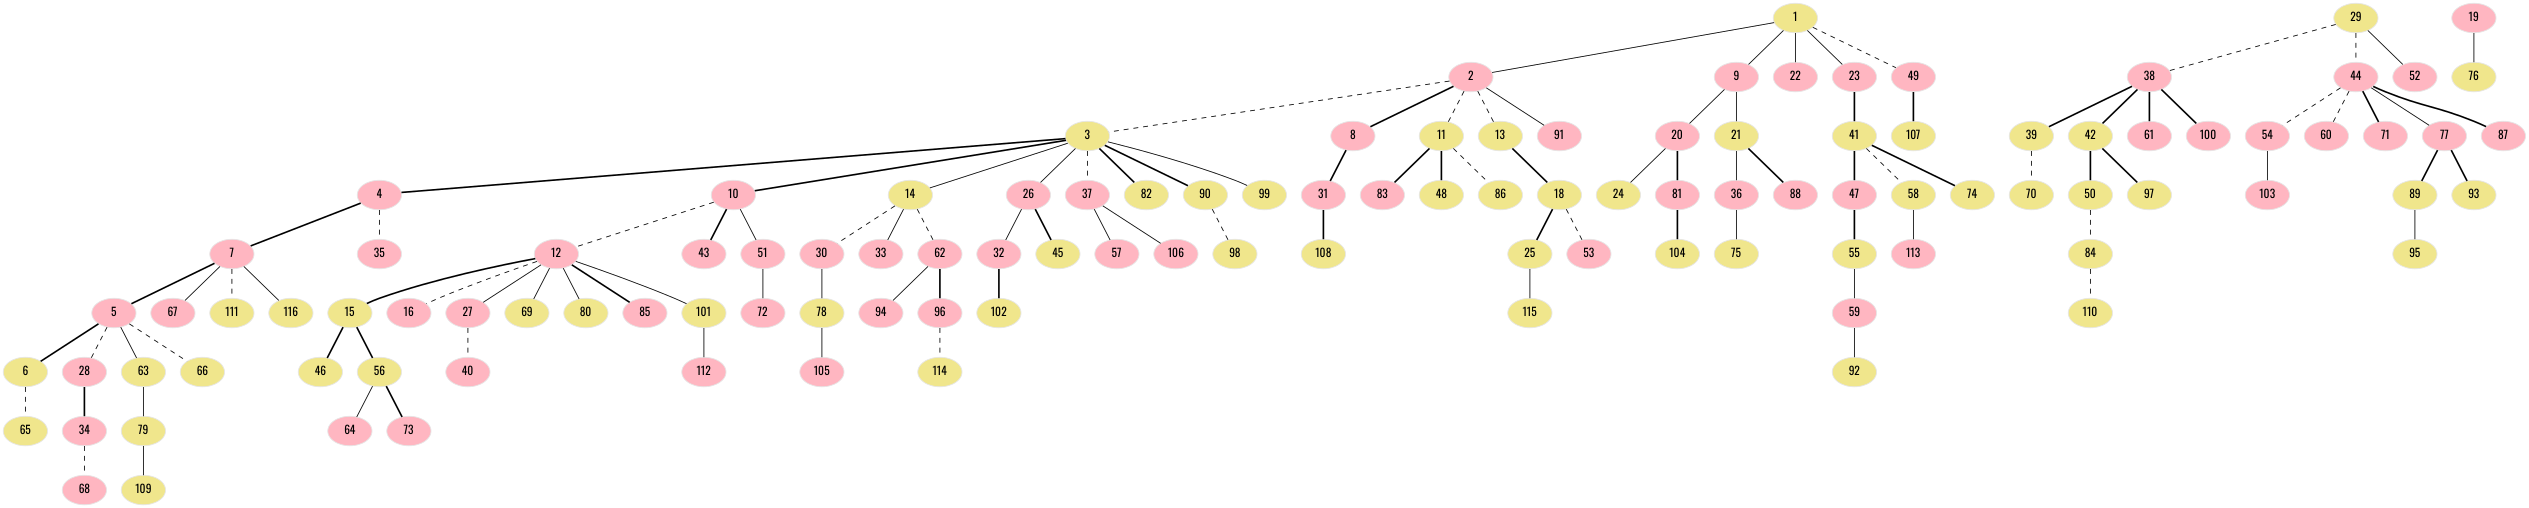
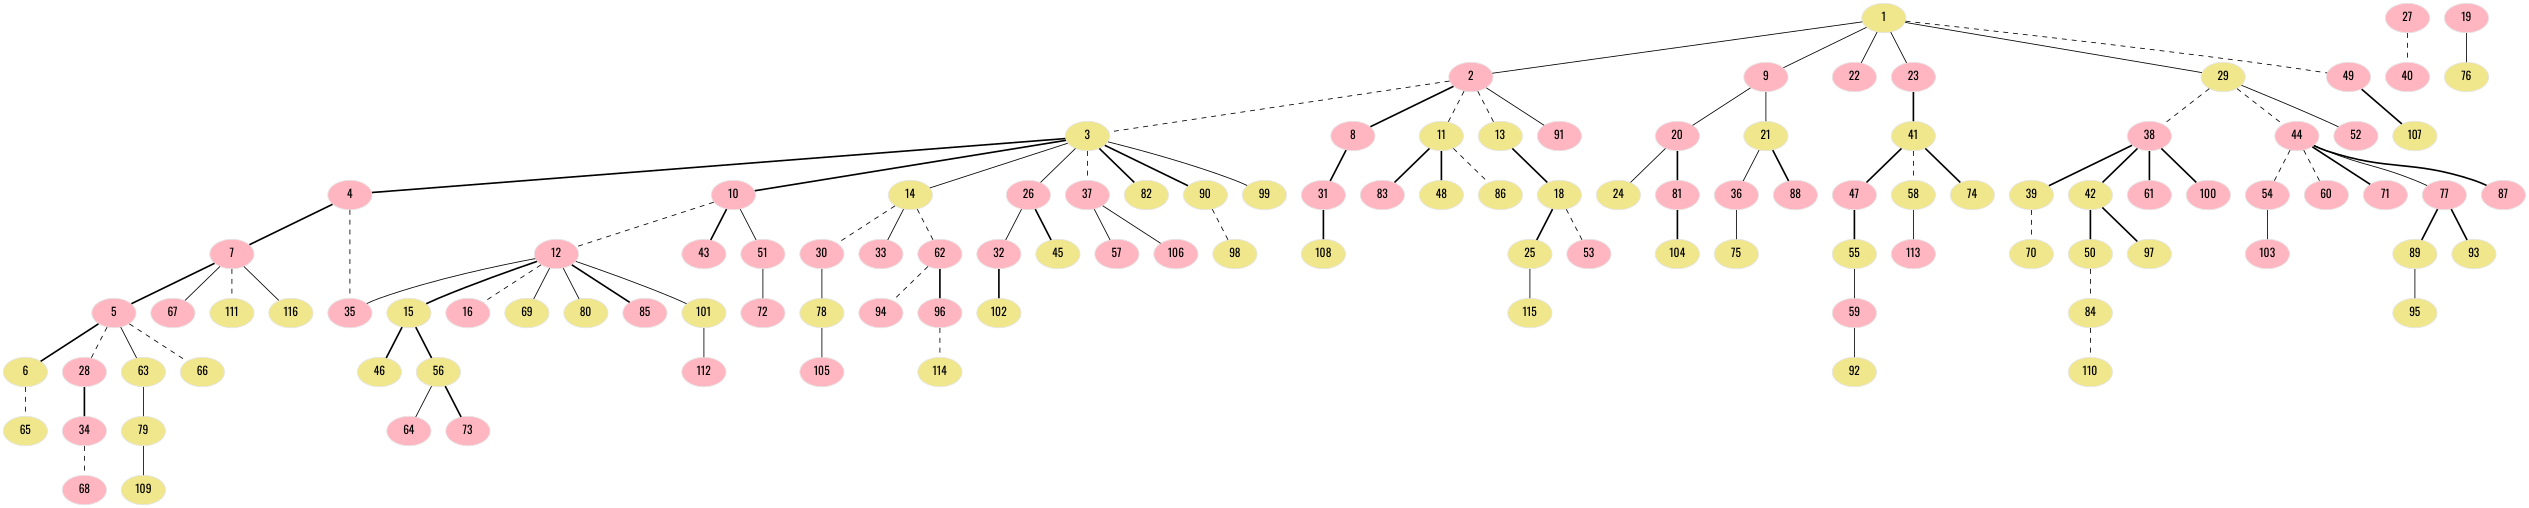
edge "1" -- "29": added
edge "62" -- "94": style solid -> dashed
edge "12" -- "27": now "12" -- "35"
